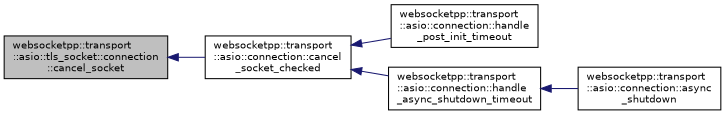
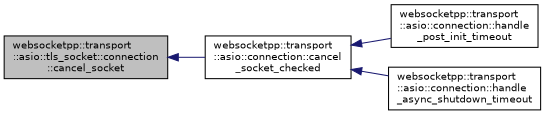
node "websocketpp::transport ::asio::connection::async _shutdown": removed
